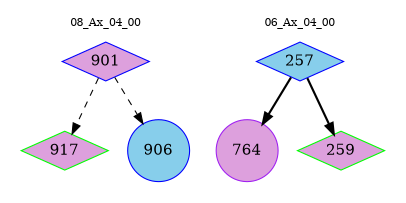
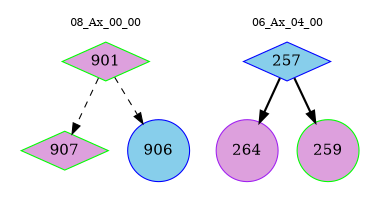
cluster "08_Ax_04_00": label "08_Ax_04_00" -> "08_Ax_00_00"
node "901": color blue -> green
node "917": label "917" -> "907"
node "764": label "764" -> "264"
node "259": shape diamond -> circle
